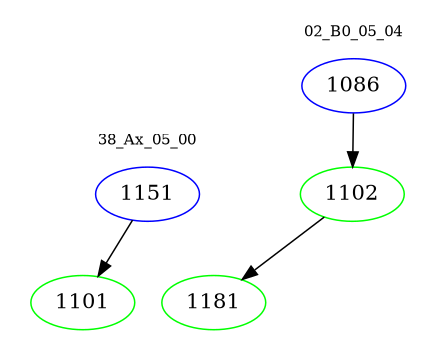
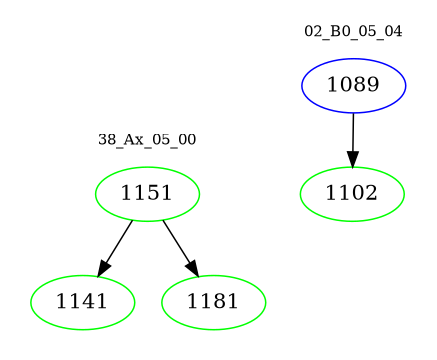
node "1086": label "1086" -> "1089"
node "1151": color blue -> green
edge "1102" -> "1181": now "1151" -> "1181"
node "1101": label "1101" -> "1141"
